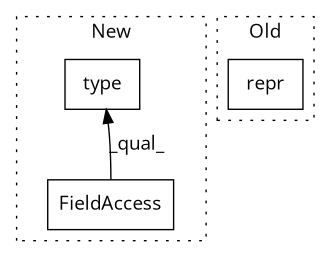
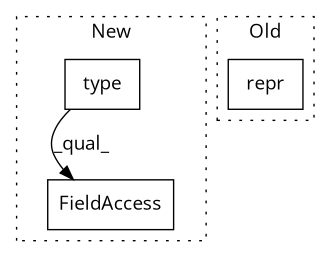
edge "FieldAccess" -> "type": reversed
